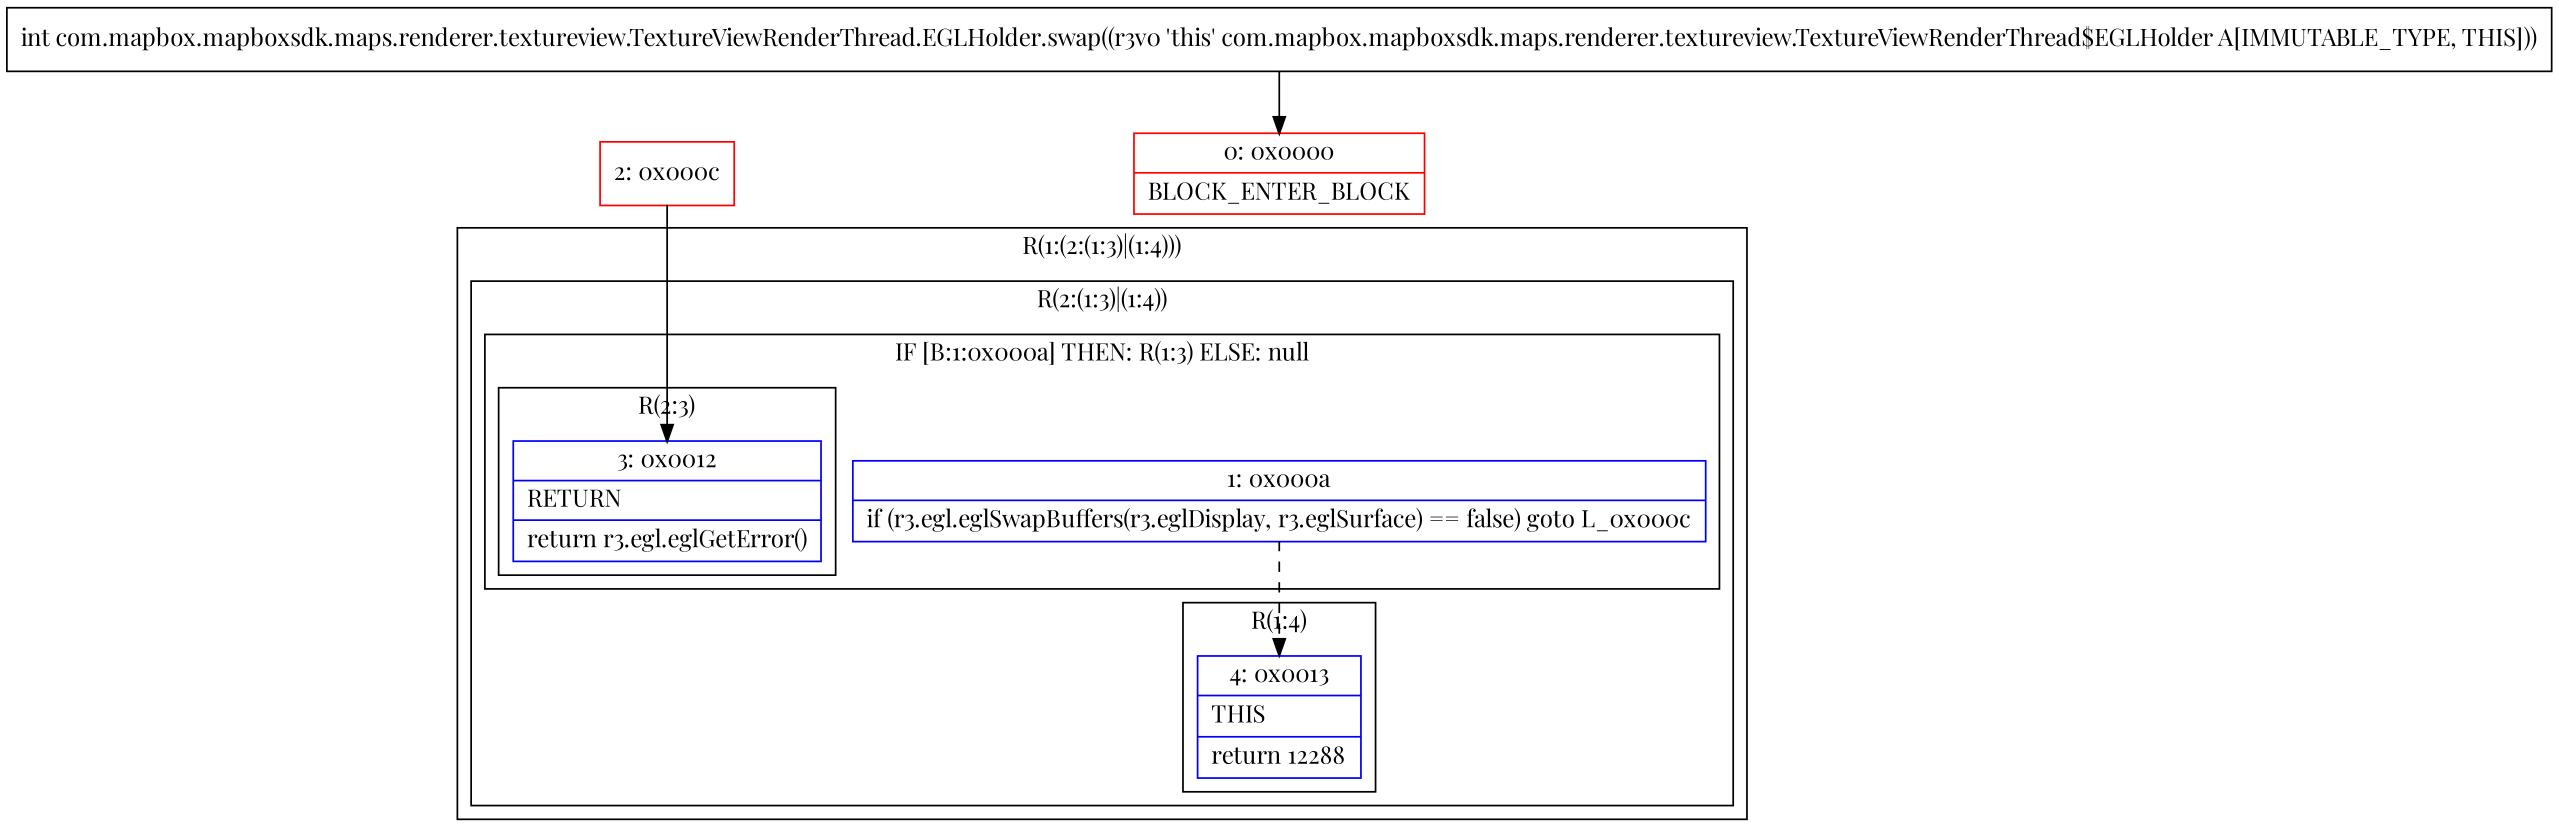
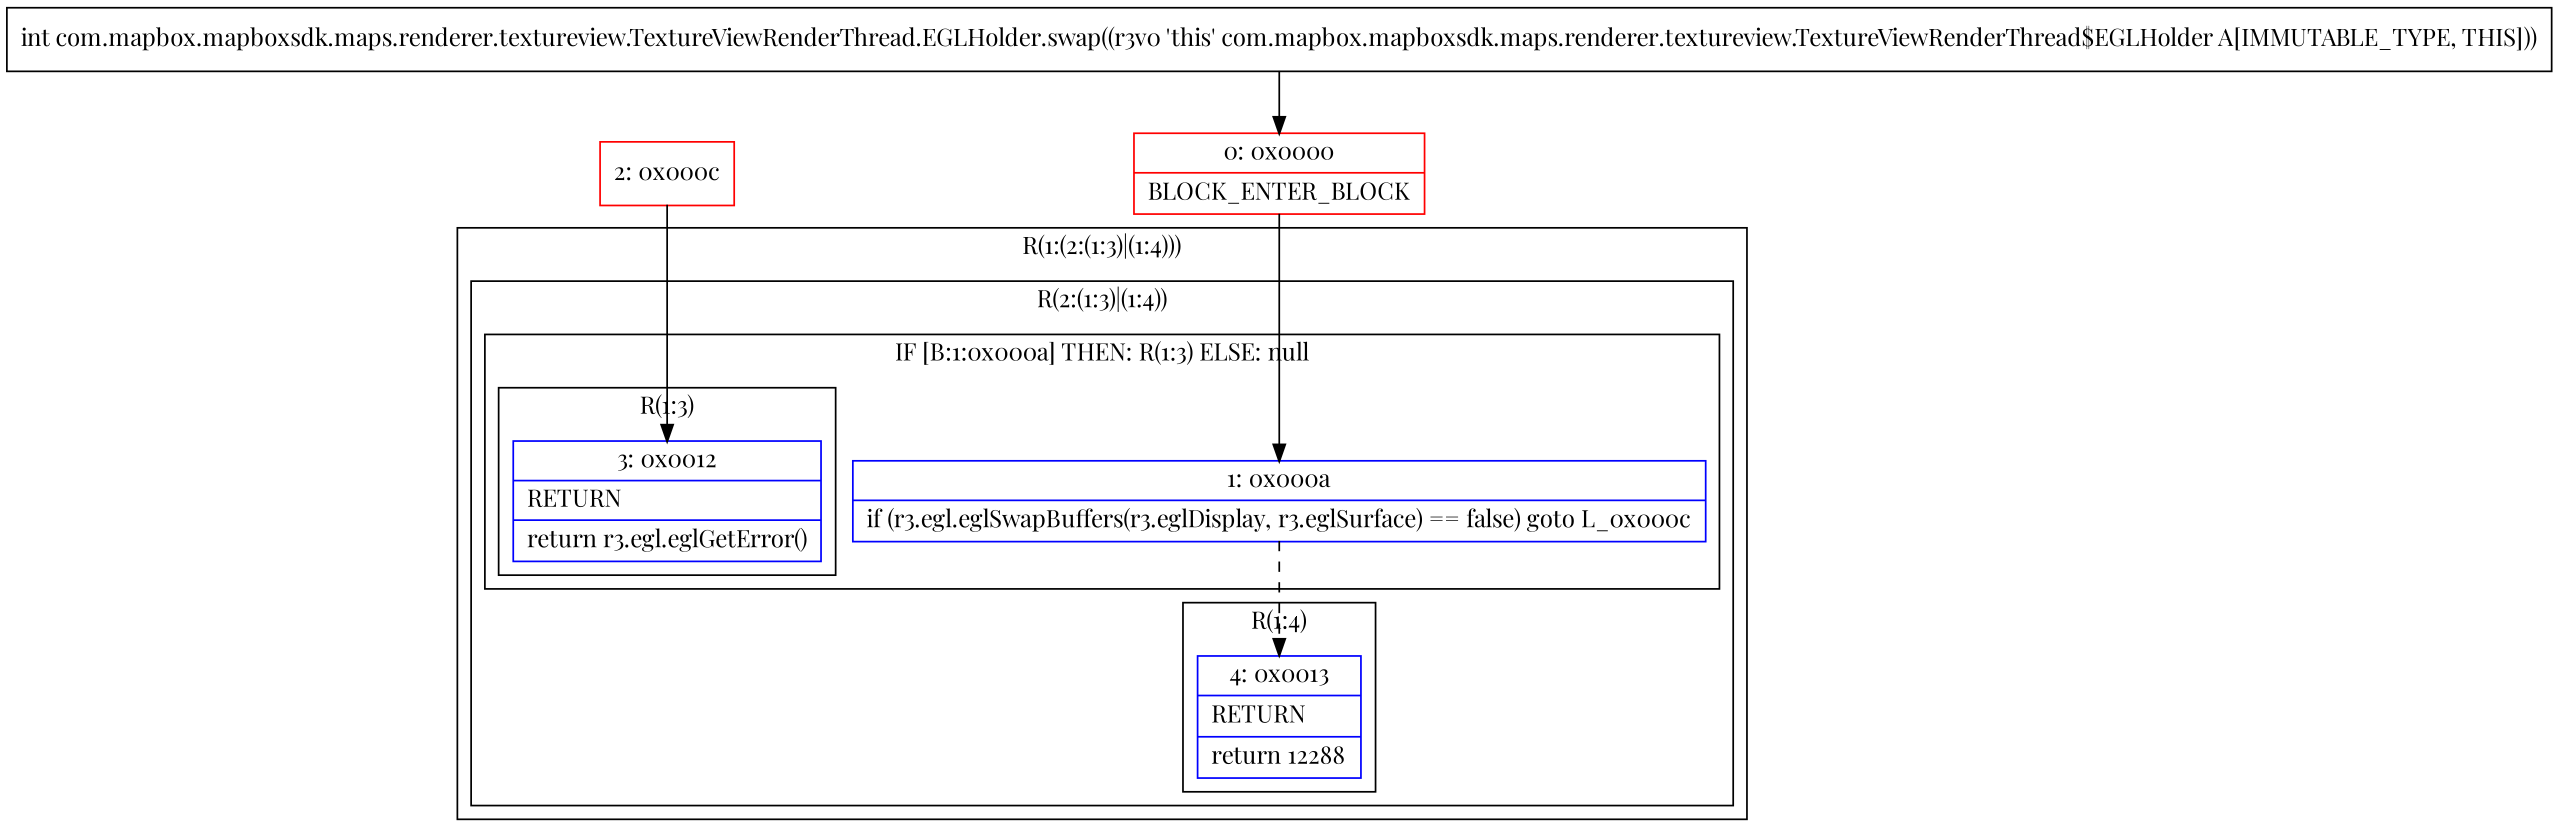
edge "0: 0x0000" -> "1: 0x000a": added
cluster "R(2:3)": label "R(2:3)" -> "R(1:3)"
node "4: 0x0013": text "THIS" -> "RETURN"
